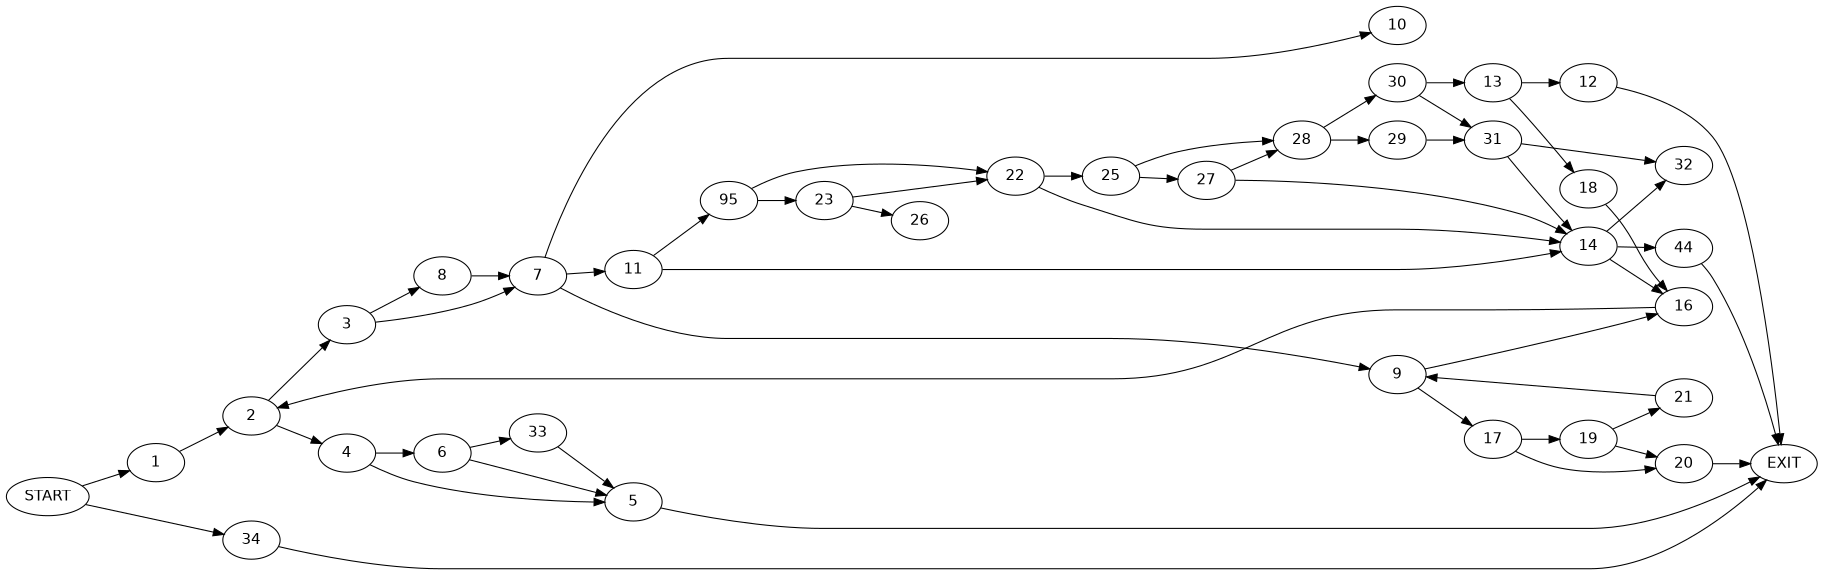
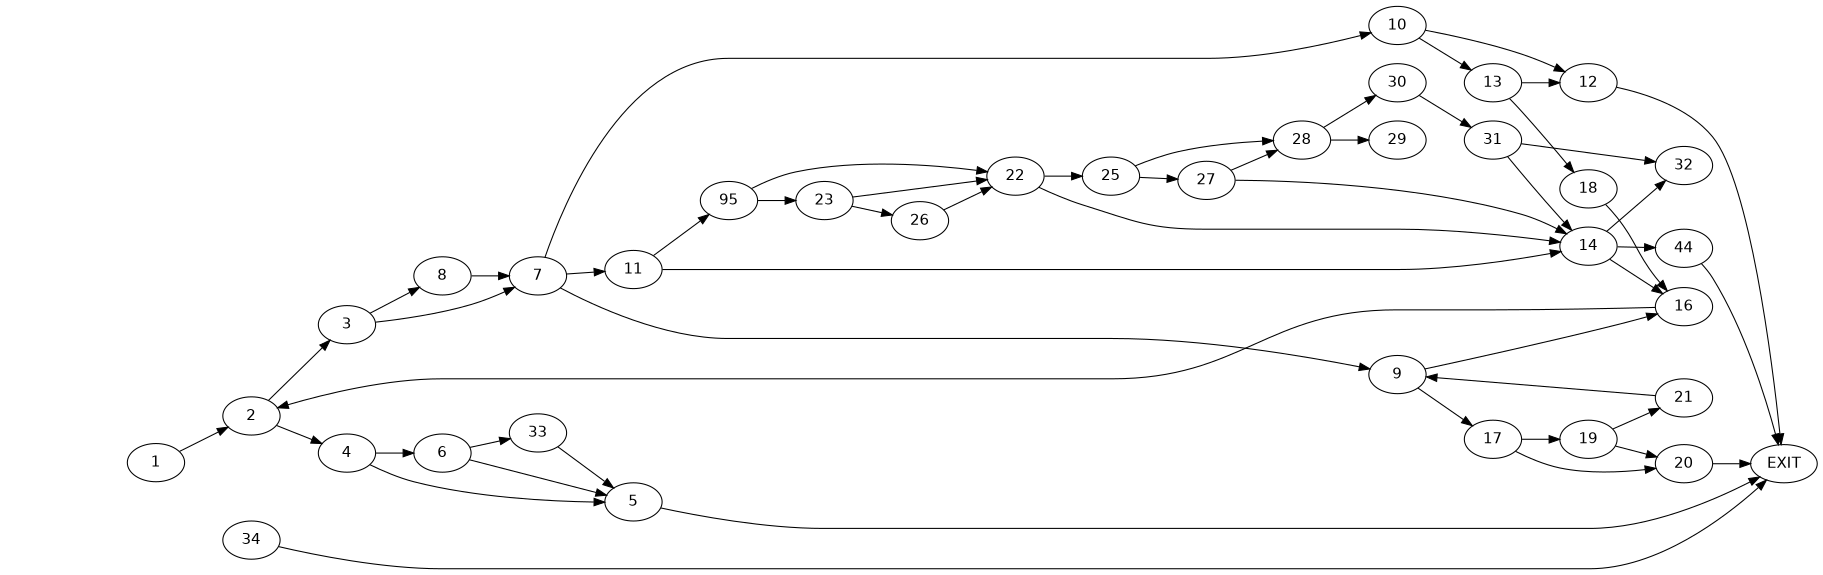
edge "10" -> "12": added
edge "30" -> "13": now "10" -> "13"
edge "29" -> "31": removed
edge "26" -> "22": added
node "START": removed
